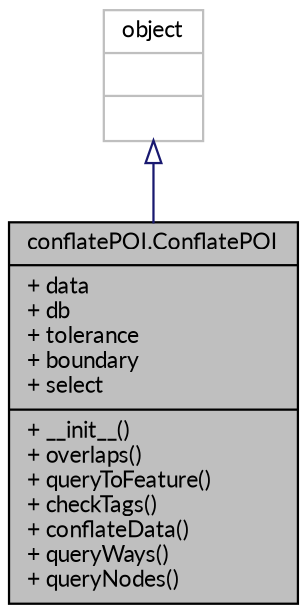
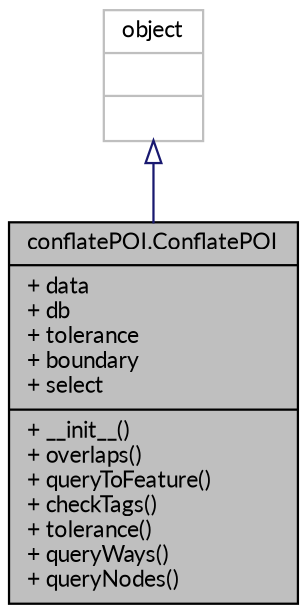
node "conflatePOI.ConflatePOI": text "+ conflateData()" -> "+ tolerance()"
